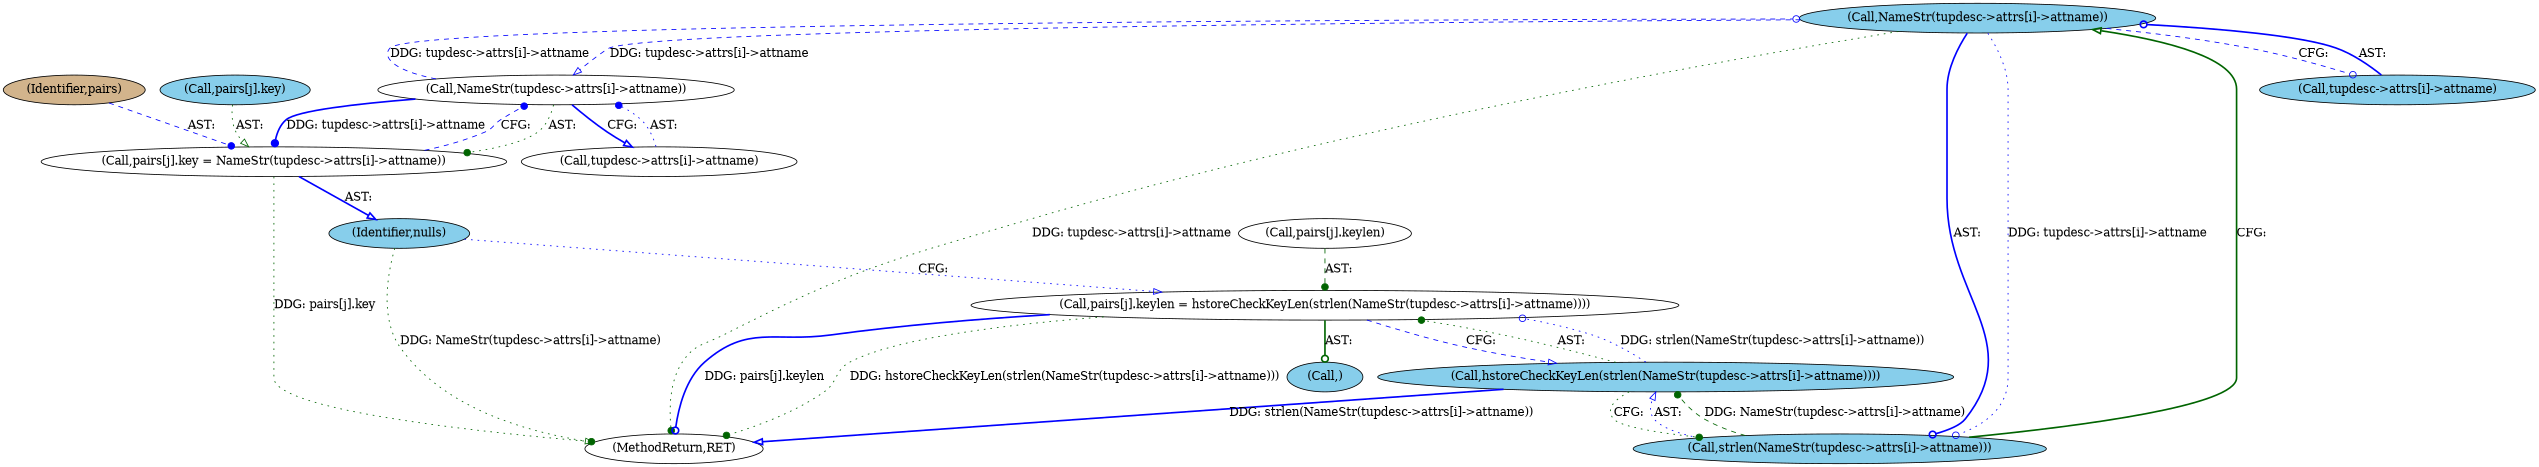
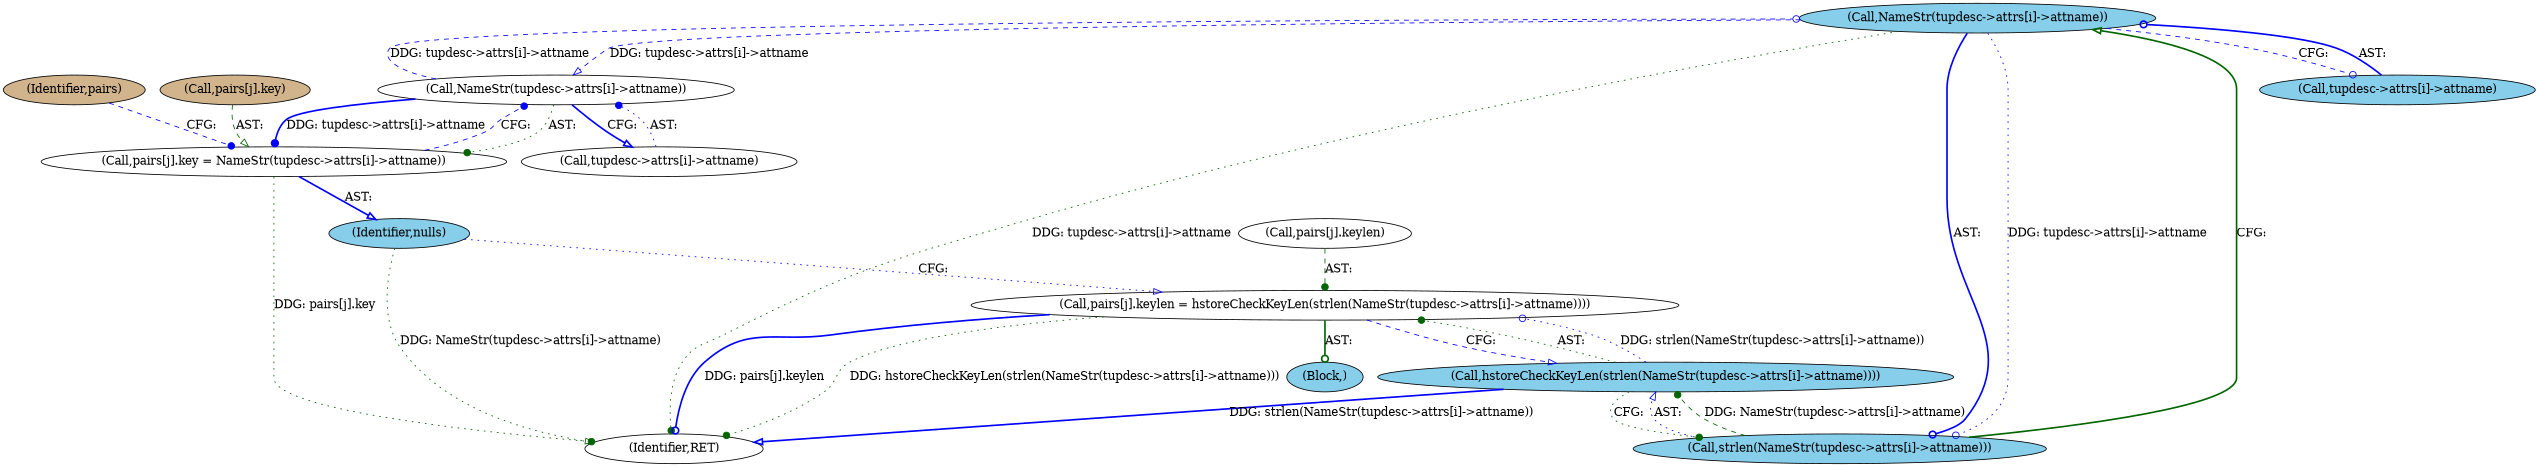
node "(Call,pairs[j].key)": fillcolor skyblue -> tan
edge "(Call,pairs[j].key)" -> "(Call,pairs[j].key = NameStr(tupdesc->attrs[i]->attname))": style dotted -> dashed
edge "(Identifier,pairs)" -> "(Call,pairs[j].key = NameStr(tupdesc->attrs[i]->attname))": label "AST: " -> "CFG: "
node "(Call,)": label "(Call,)" -> "(Block,)"
node "(MethodReturn,RET)": label "(MethodReturn,RET)" -> "(Identifier,RET)"
